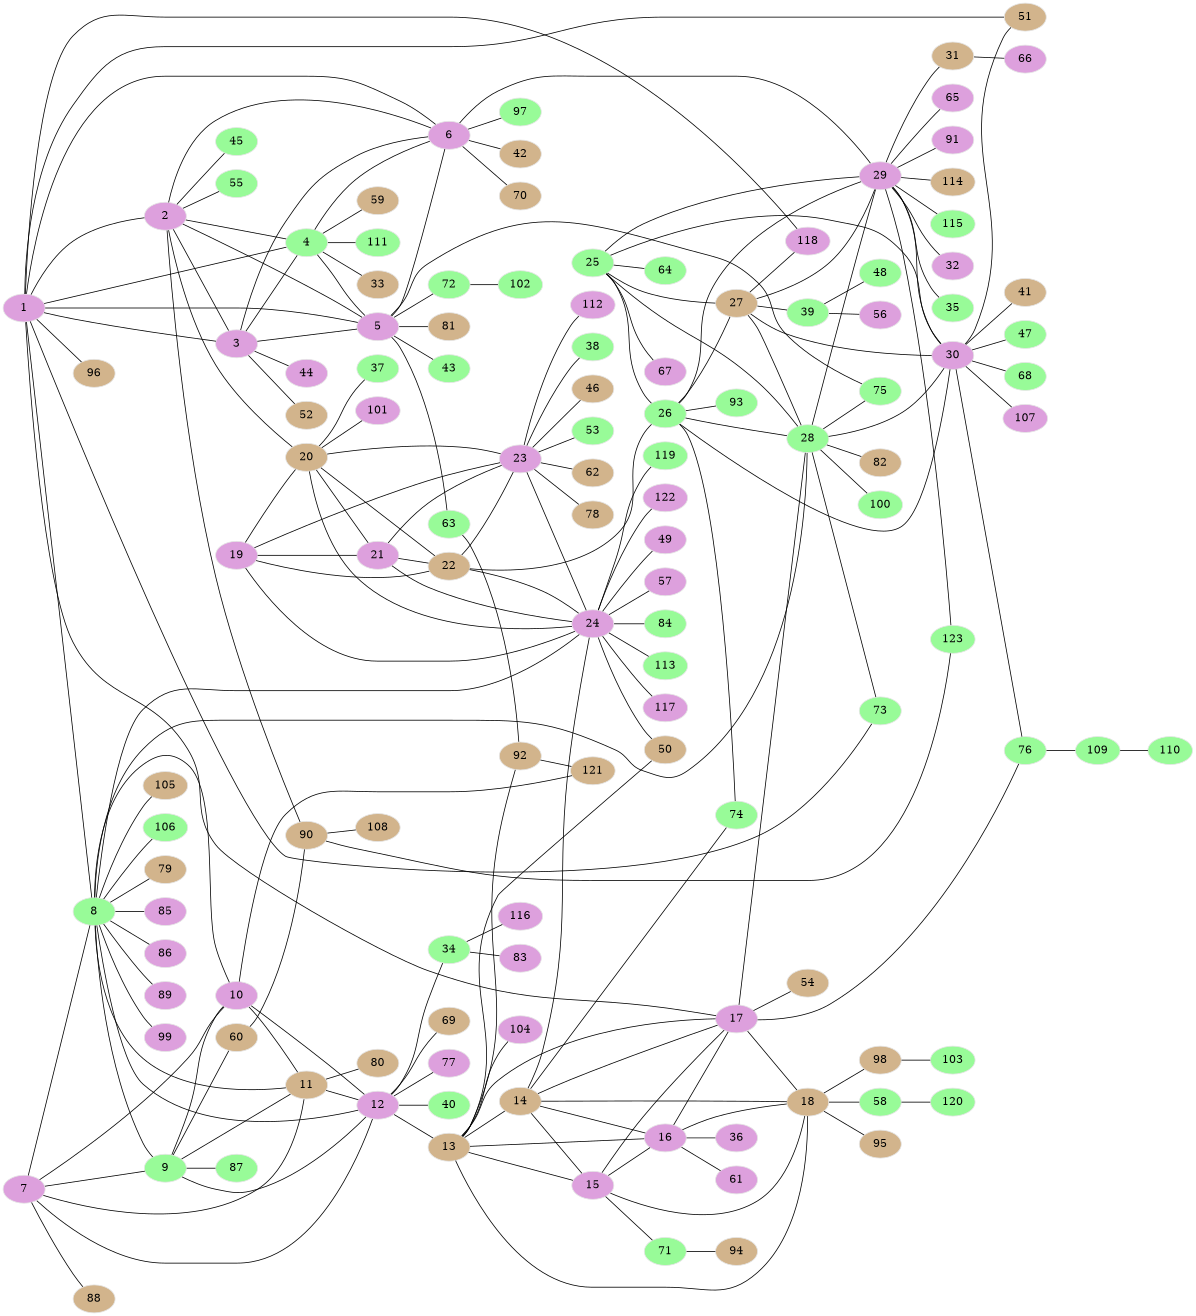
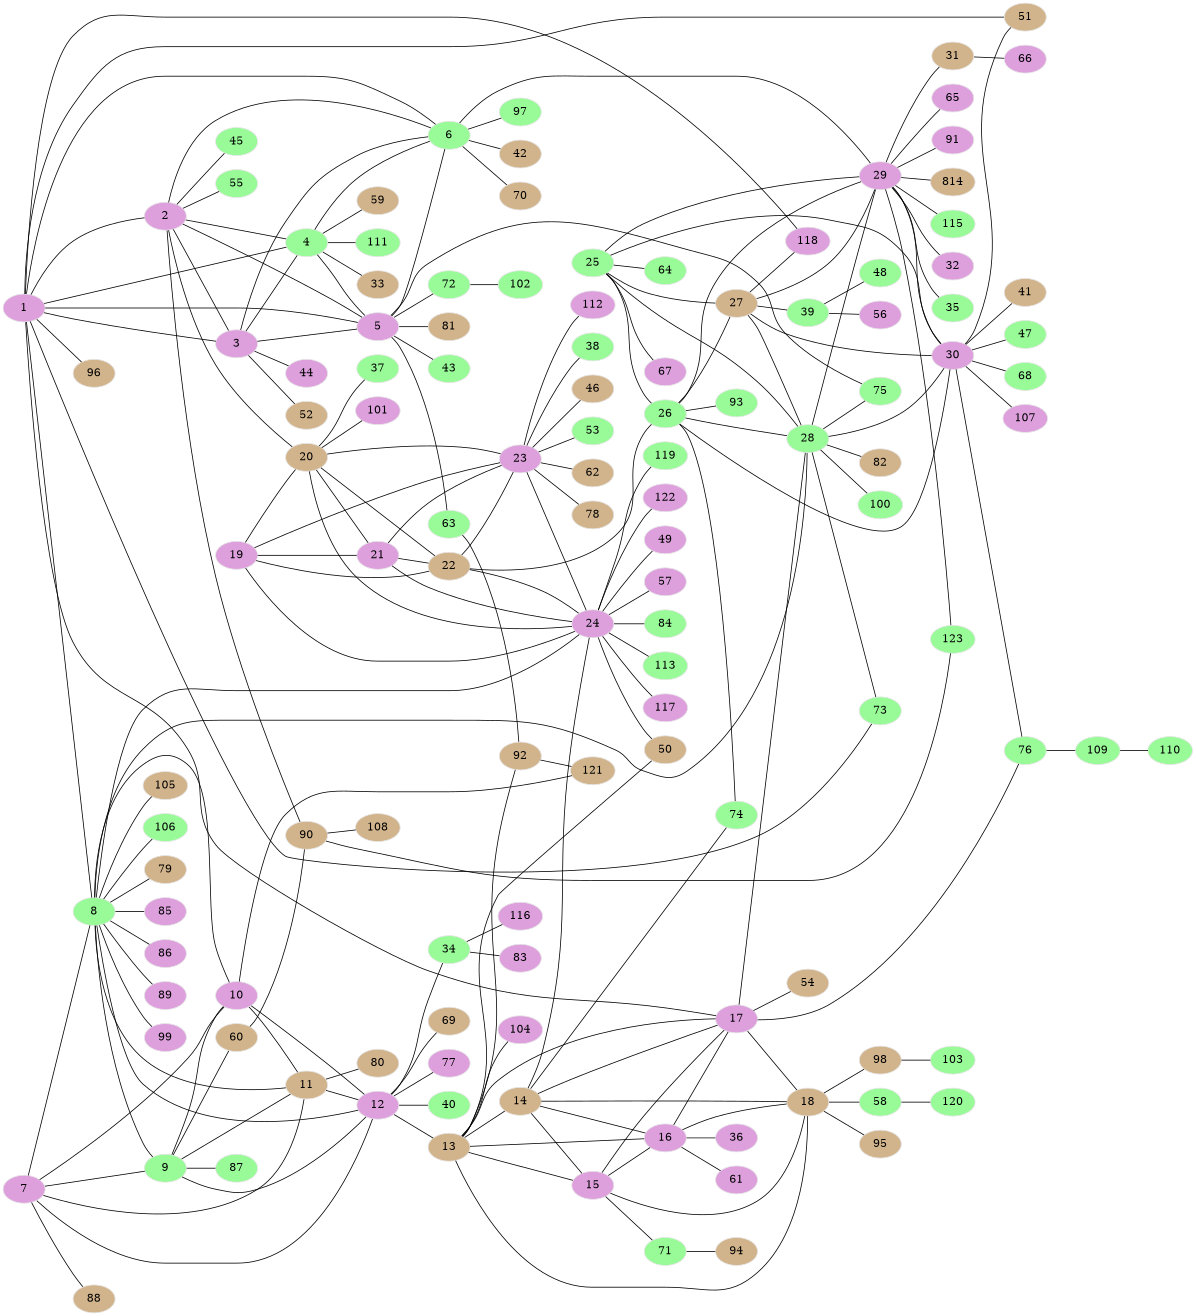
node "6": fillcolor plum -> palegreen
node "114": label "114" -> "814"
